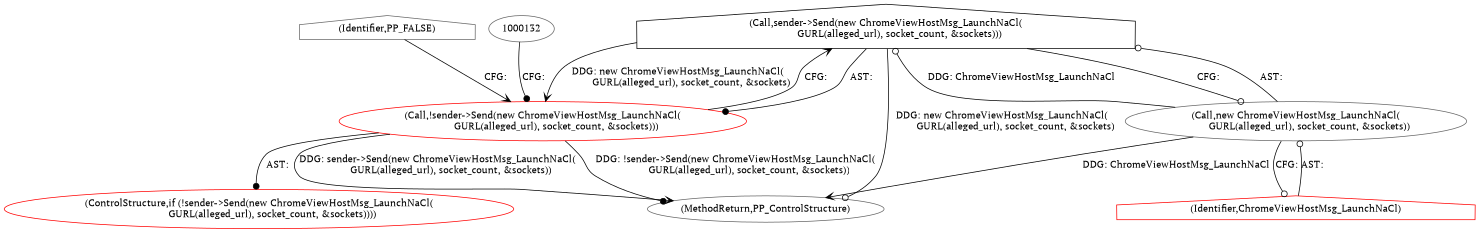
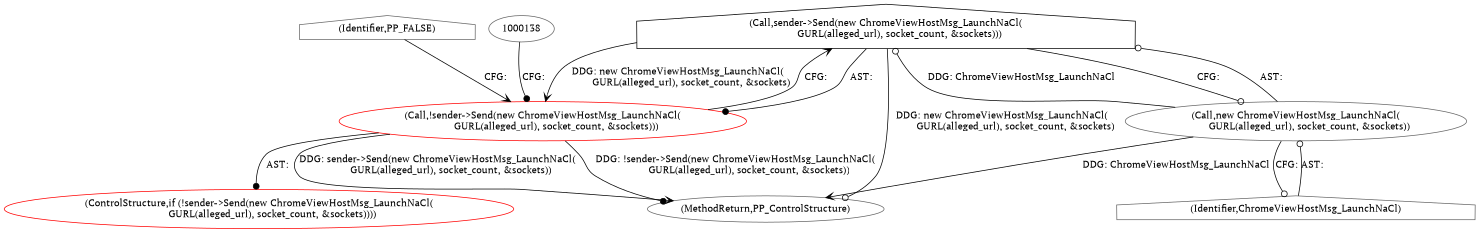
node "1000132": label "1000132" -> "1000138"
node "(Identifier,ChromeViewHostMsg_LaunchNaCl)": color red -> gray40
